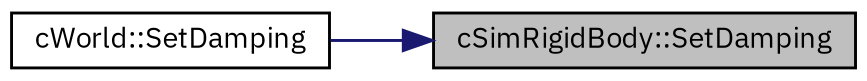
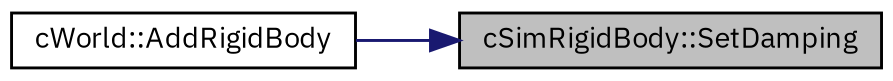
node "cWorld::SetDamping": label "cWorld::SetDamping" -> "cWorld::AddRigidBody"
